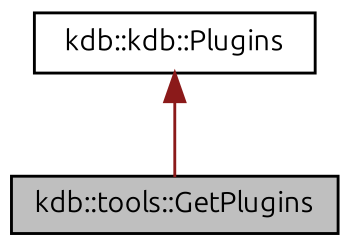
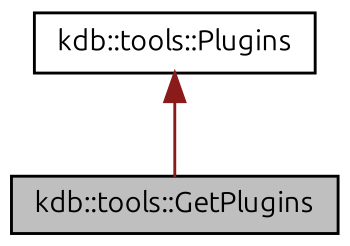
node "kdb::kdb::Plugins": label "kdb::kdb::Plugins" -> "kdb::tools::Plugins"
